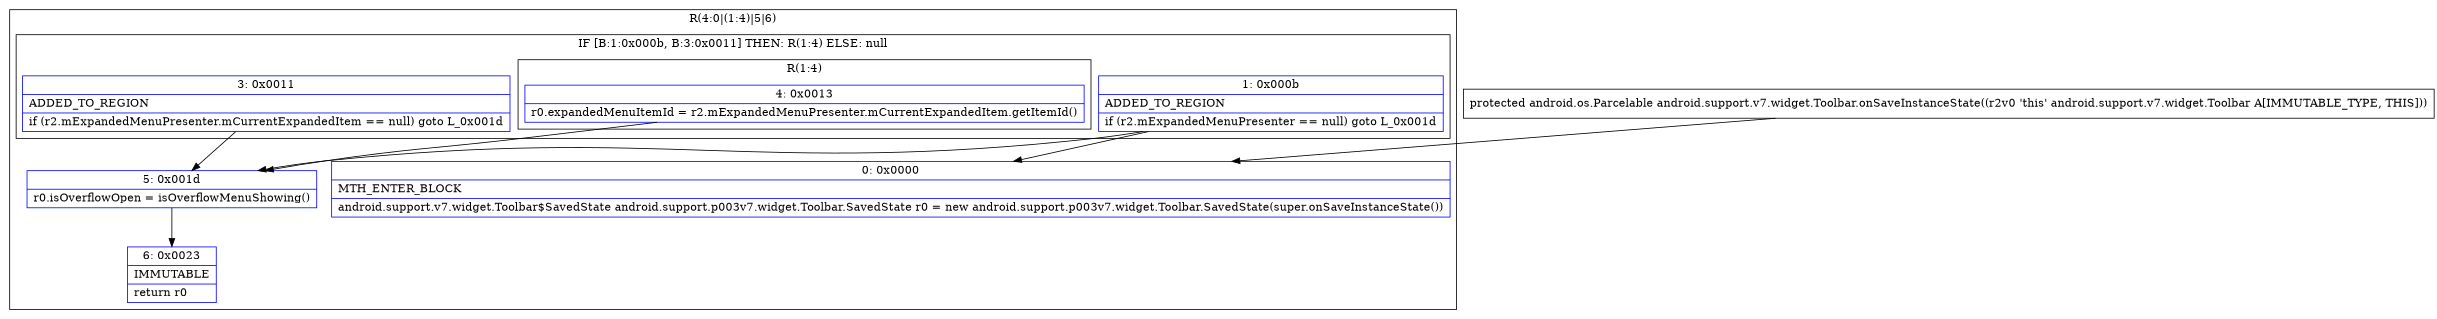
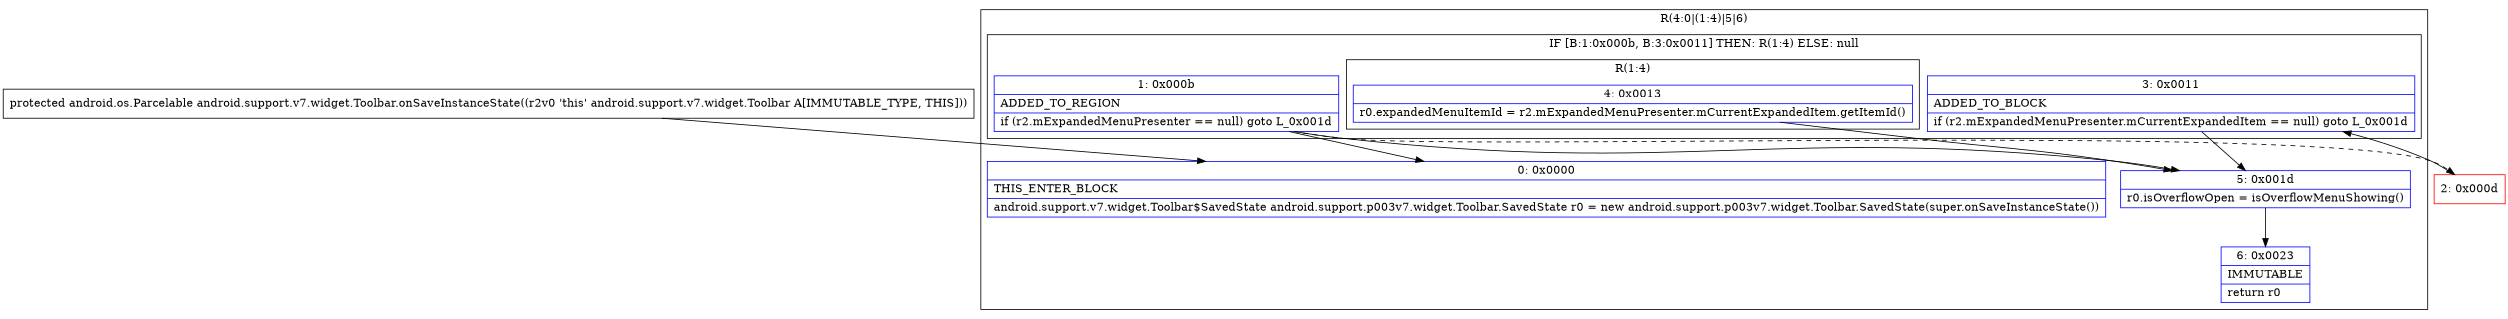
node "3: 0x0011": text "ADDED_TO_REGION" -> "ADDED_TO_BLOCK"
node "0: 0x0000": text "MTH_ENTER_BLOCK" -> "THIS_ENTER_BLOCK"
node "2: 0x000d": added
